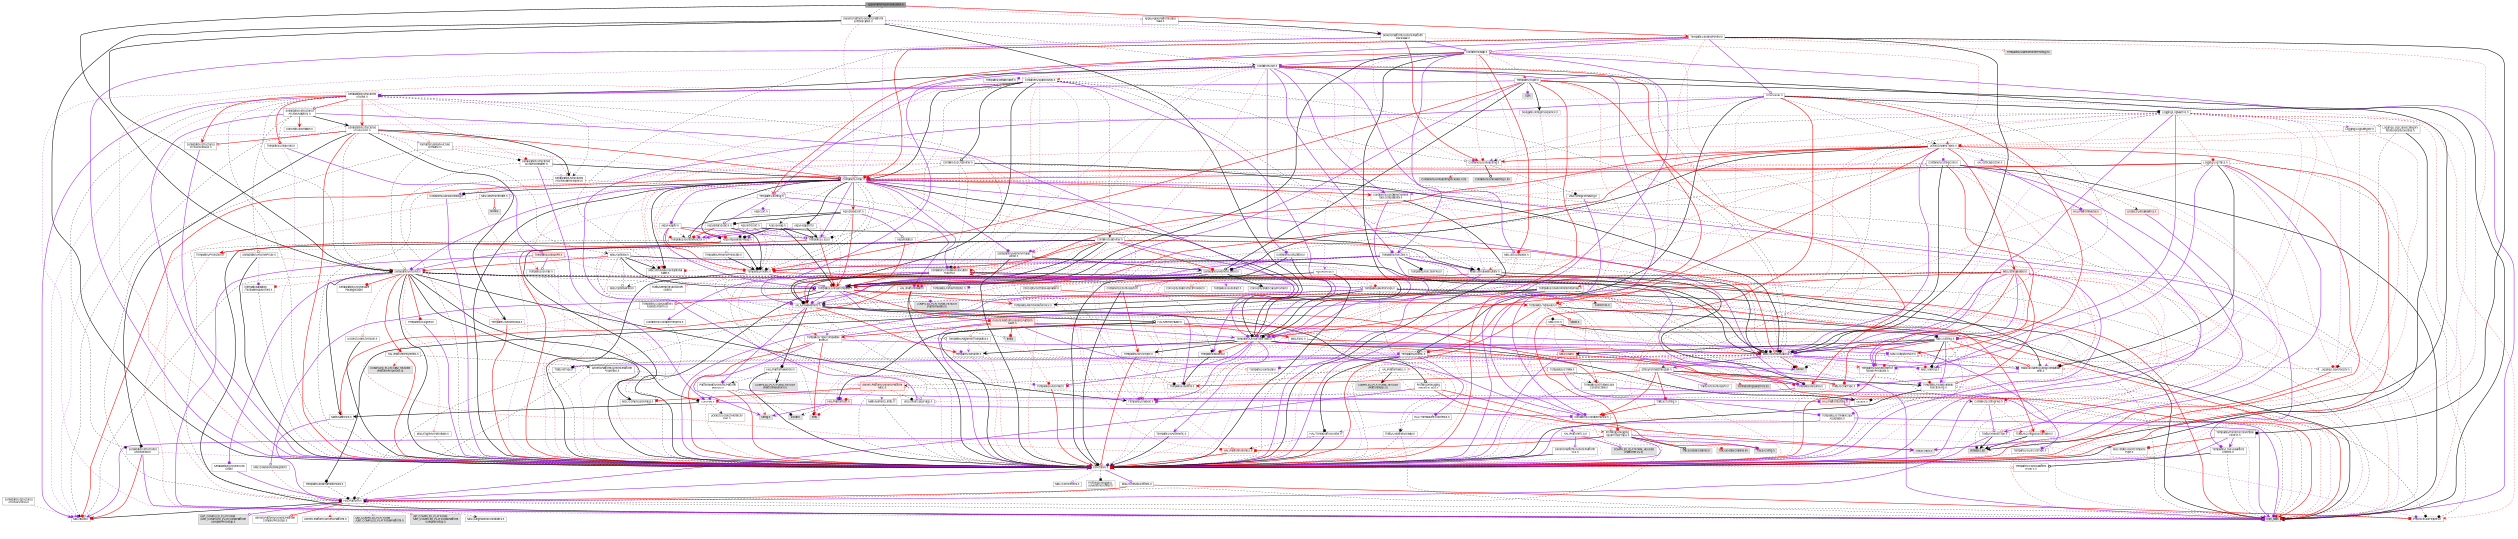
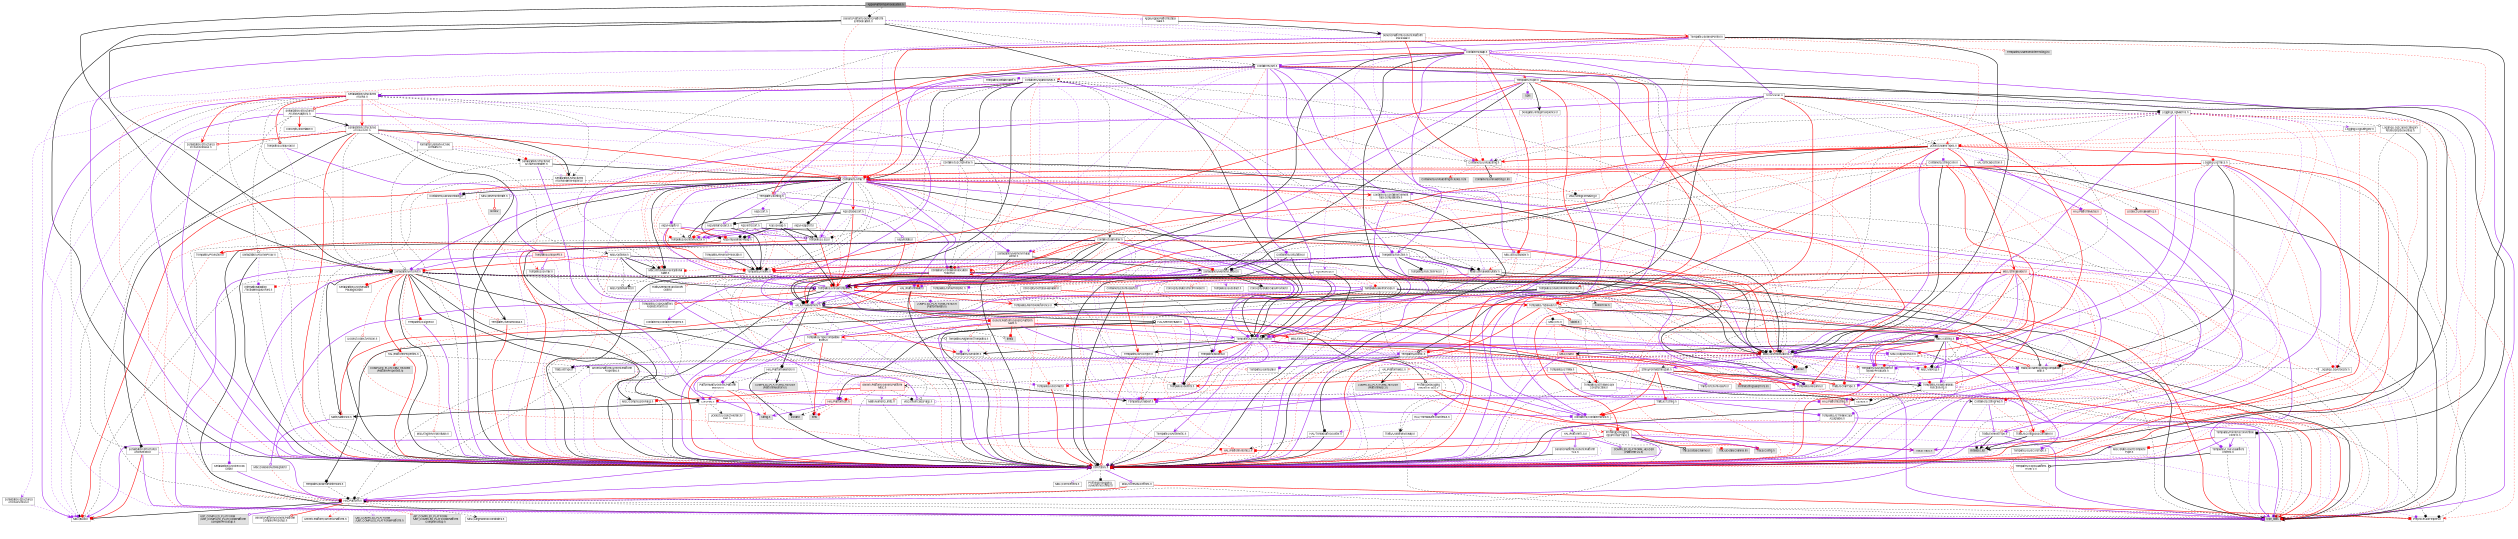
edge "Serialization/Structured Archive.h" -> "Serialization/Structured ArchiveDefines.h": added
edge "Traits/ElementType.h" -> "type_traits": style dashed -> bold
